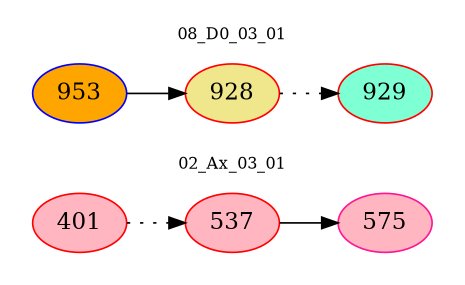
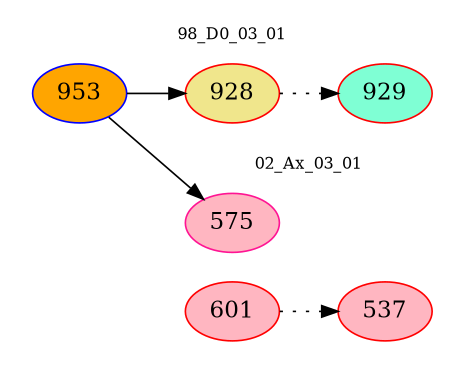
cluster "08_D0_03_01": label "08_D0_03_01" -> "98_D0_03_01"
node "401": label "401" -> "601"
edge "537" -> "575": now "953" -> "575"
